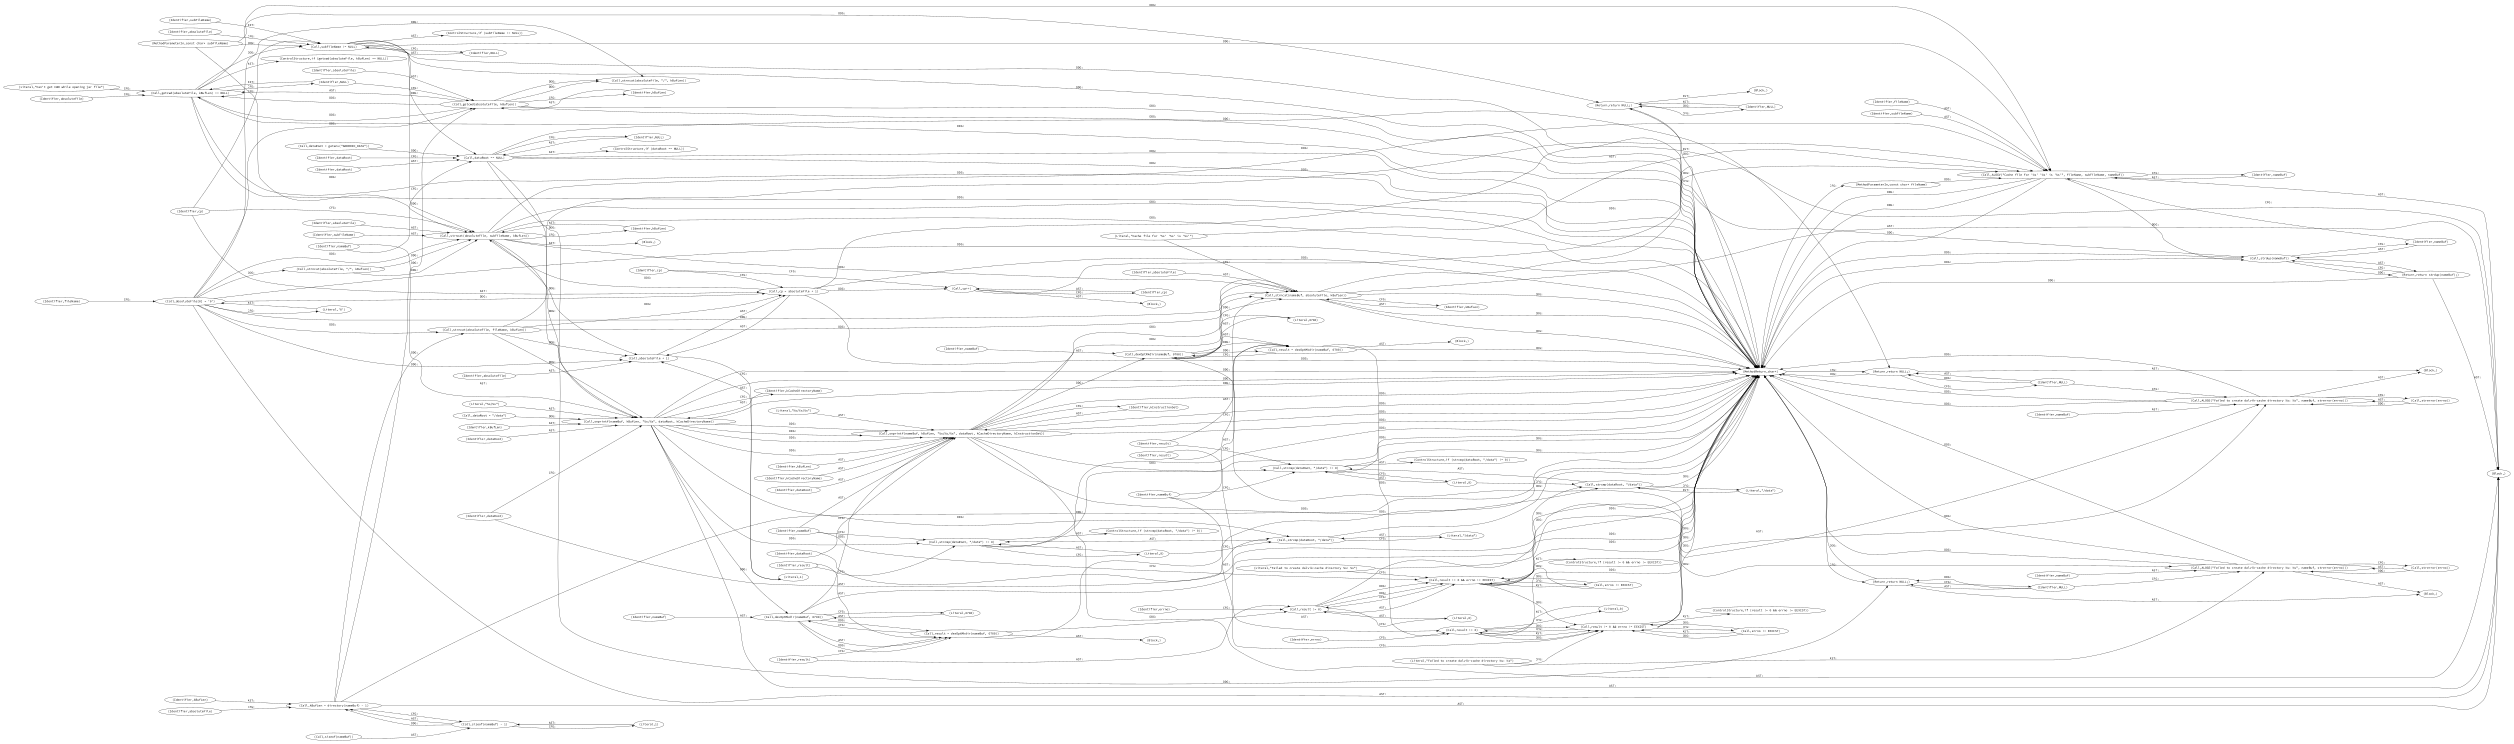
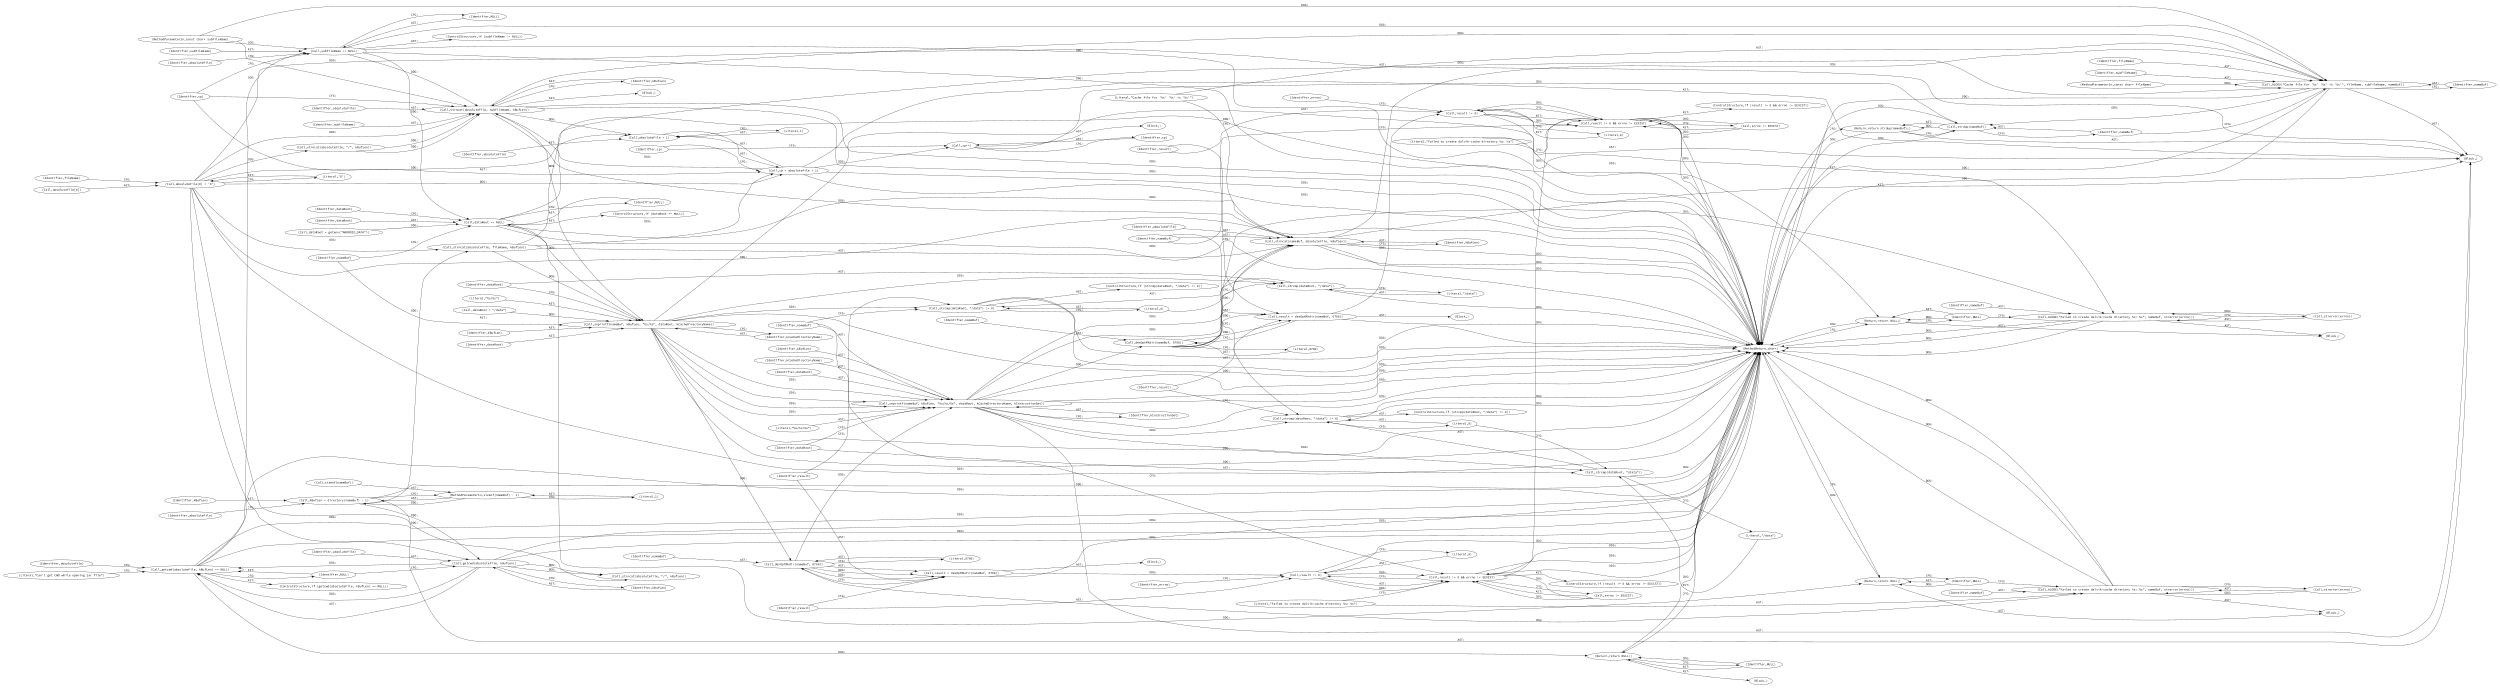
node "(Call,absoluteFile[0])": added
edge "(MethodReturn,char*)" -> "(MethodParameterIn,const char* fileName)": now "(MethodReturn,char*)" -> "(Return,return strdup(nameBuf);)"
edge "(Call,strncat(absoluteFile, fileName, kBufLen))" -> "(Call,strncat(nameBuf, absoluteFile, kBufLen))": label "DDG: " -> "AST: "
edge "(Call,strncat(absoluteFile, fileName, kBufLen))" -> "(Call,absoluteFile + 1)": removed, label "DDG:"
node "(Call,sizeof(nameBuf) - 1)": label "(Call,sizeof(nameBuf) - 1)" -> "(MethodParameterIn,sizeof(nameBuf) - 1)"
